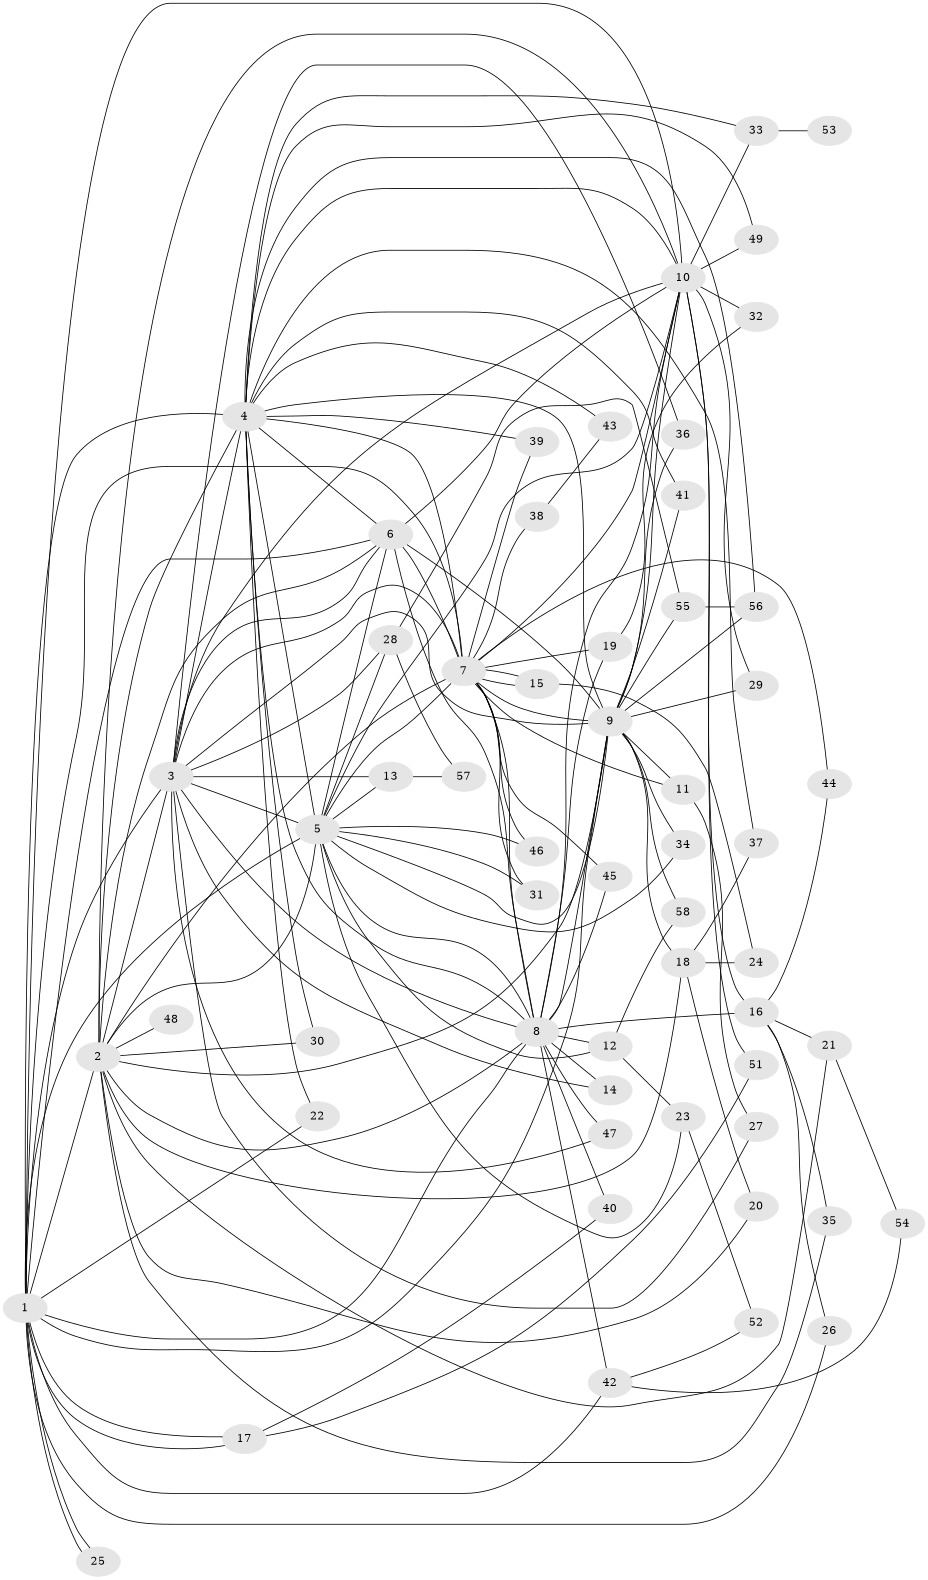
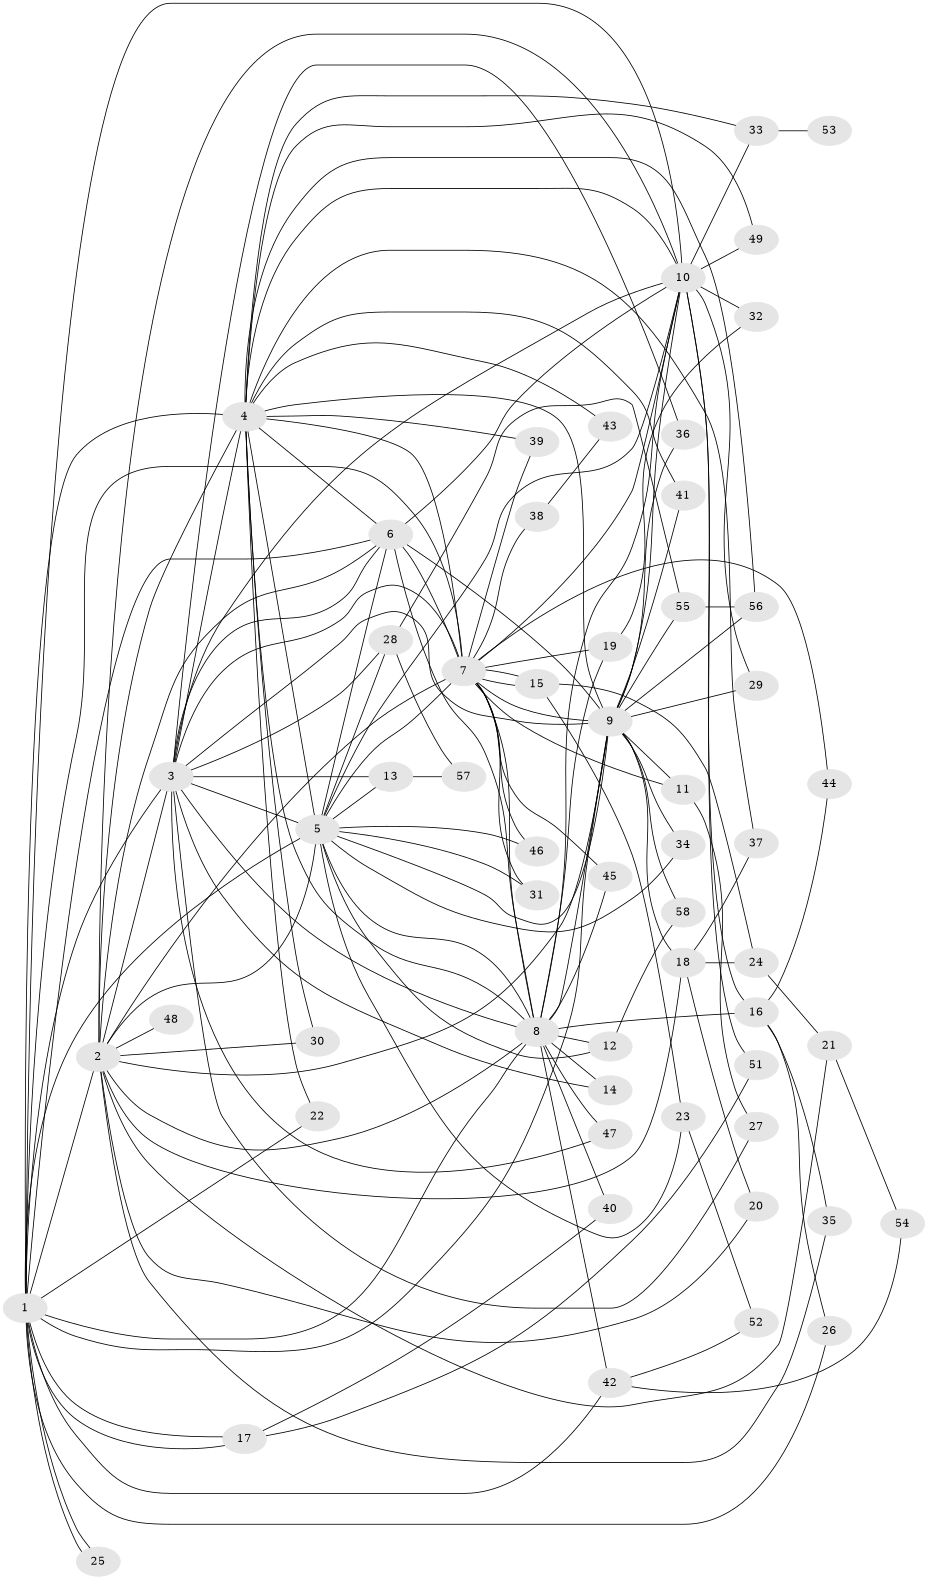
edge "16" -- "21": now "24" -- "21"
edge "12" -- "23": now "15" -- "23"
